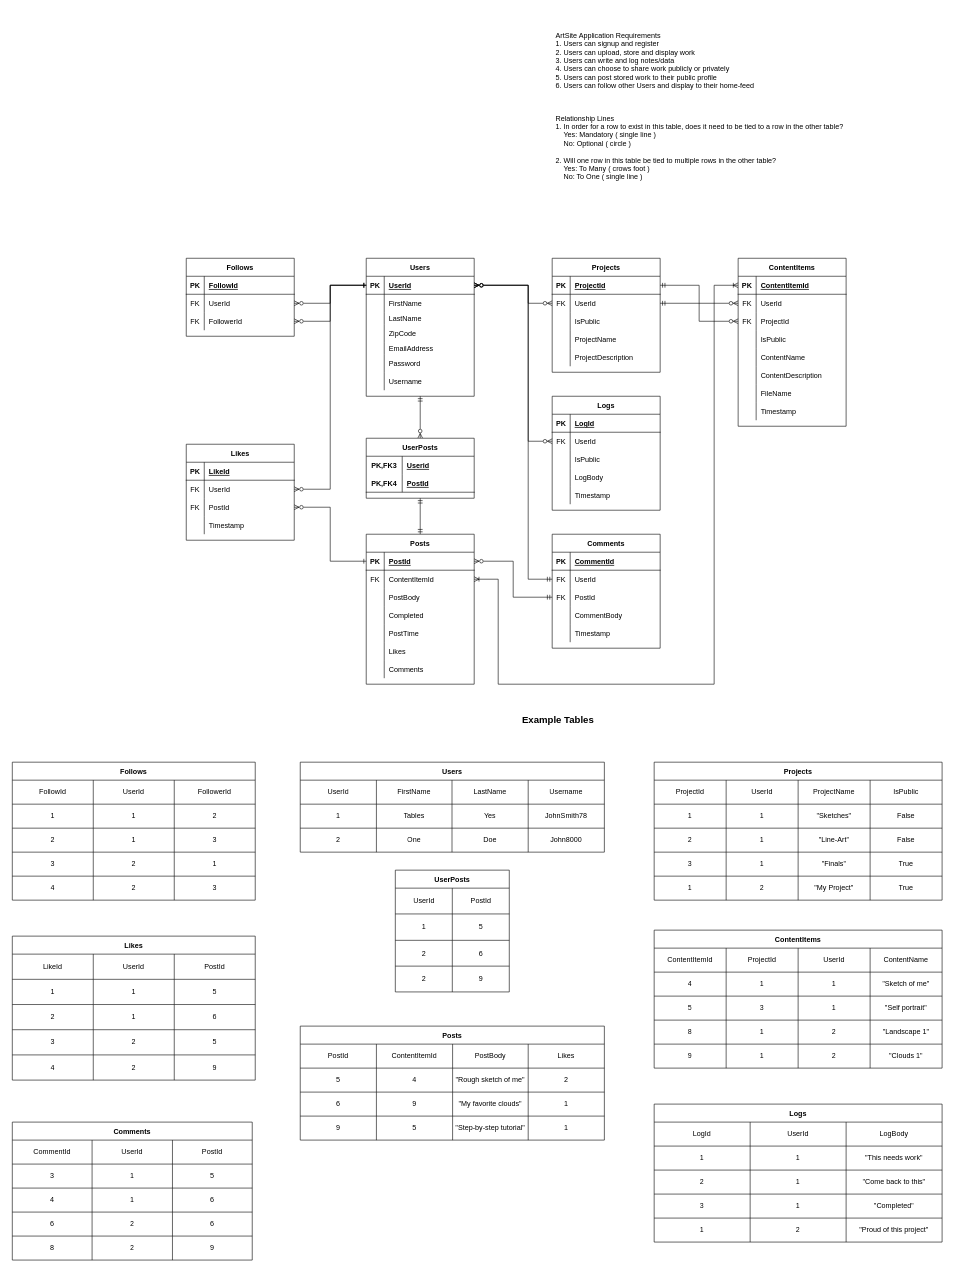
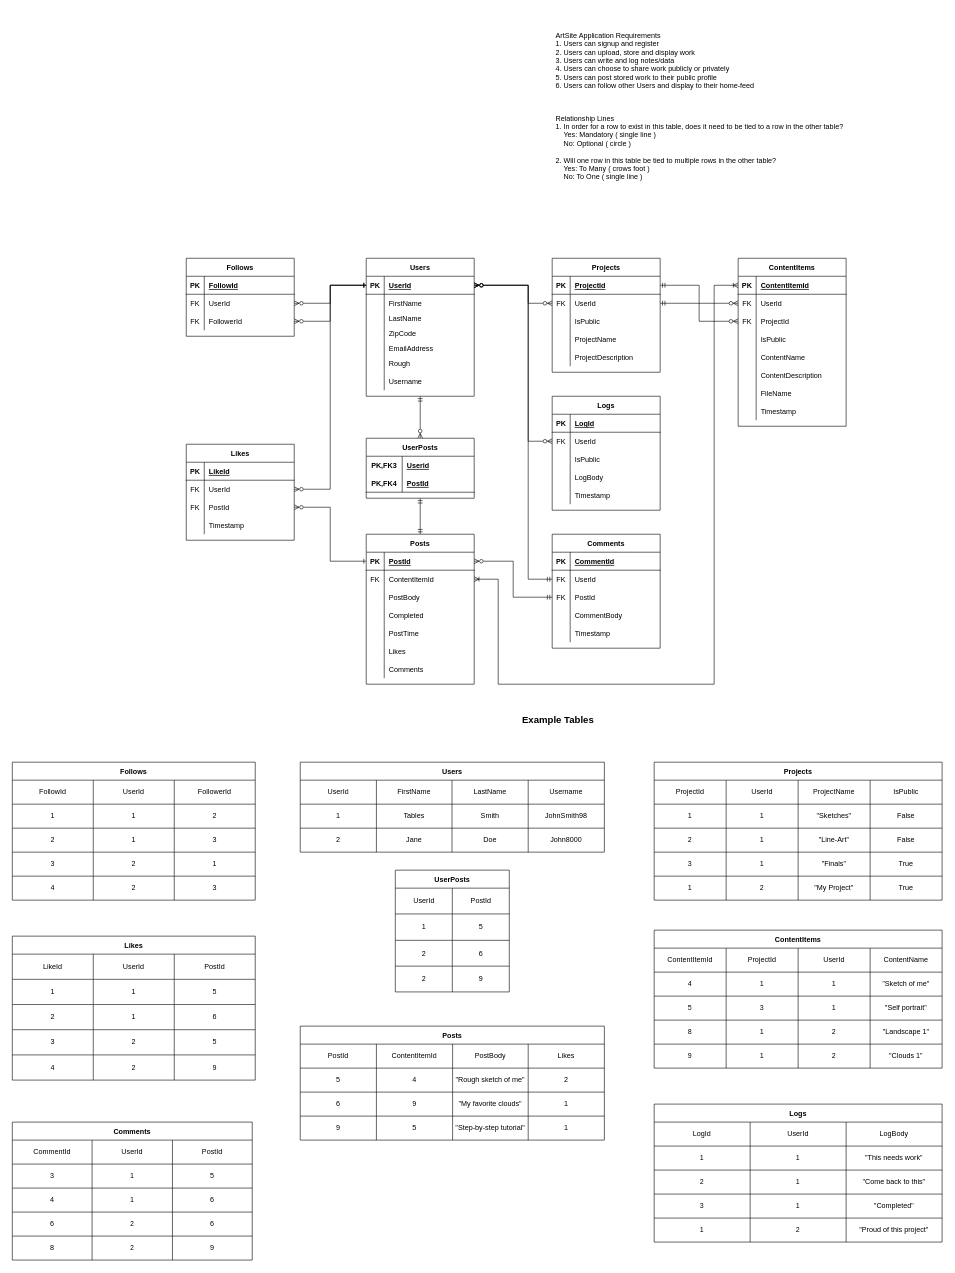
node "Password": label "Password" -> "Rough"
node "Yes": label "Yes" -> "Smith"
node "JohnSmith78": label "JohnSmith78" -> "JohnSmith98"
node "One": label "One" -> "Jane"
